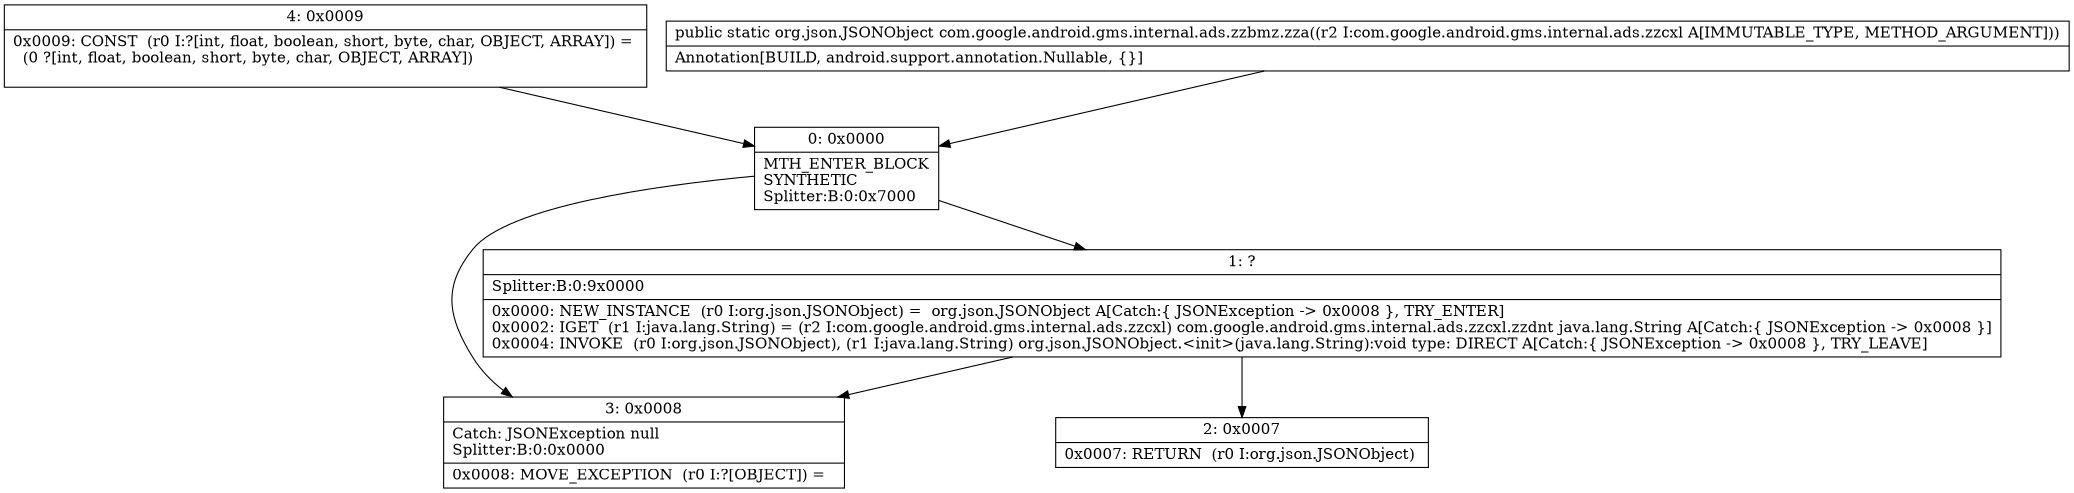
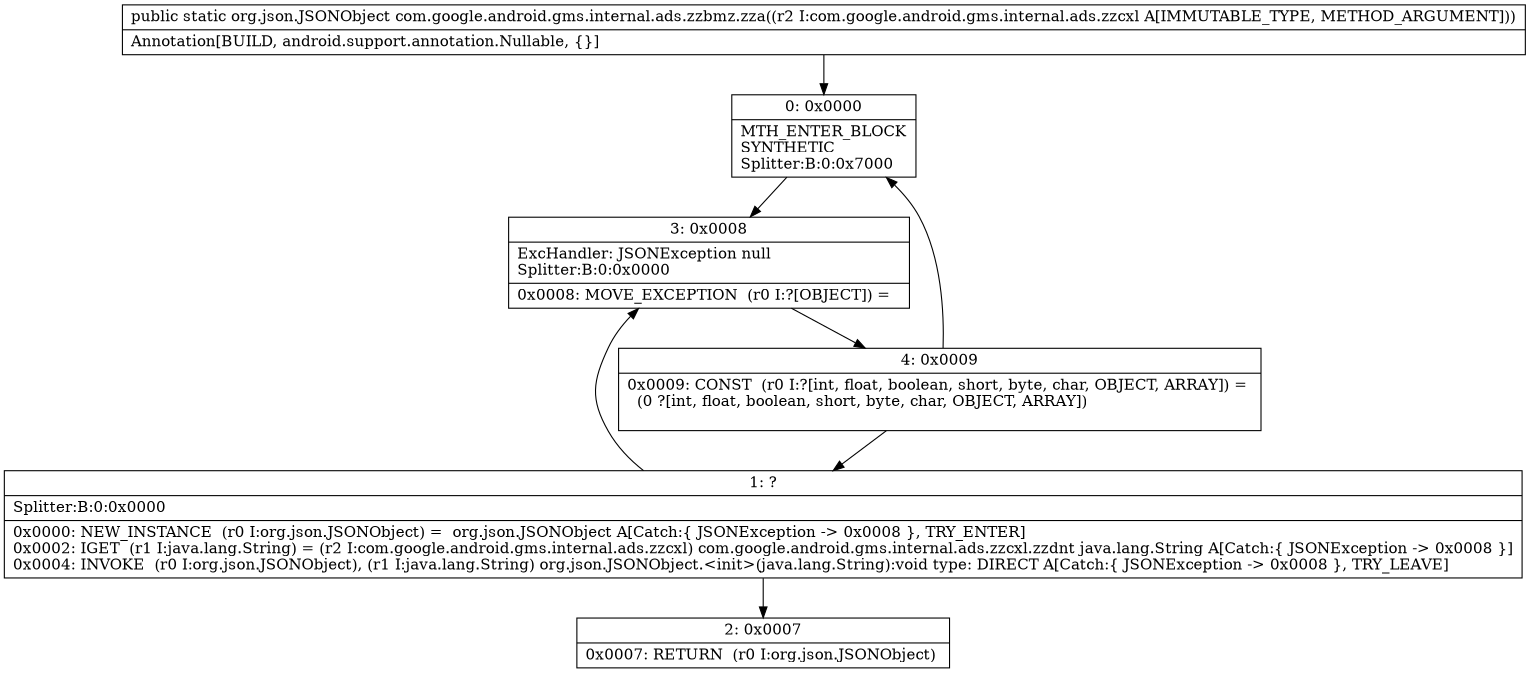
edge "0: 0x0000" -> "1: ?": now "4: 0x0009" -> "1: ?"
node "1: ?": text "Splitter:B:0:9x0000" -> "Splitter:B:0:0x0000"
edge "3: 0x0008" -> "4: 0x0009": added
node "3: 0x0008": text "Catch: JSONException null" -> "ExcHandler: JSONException null"
